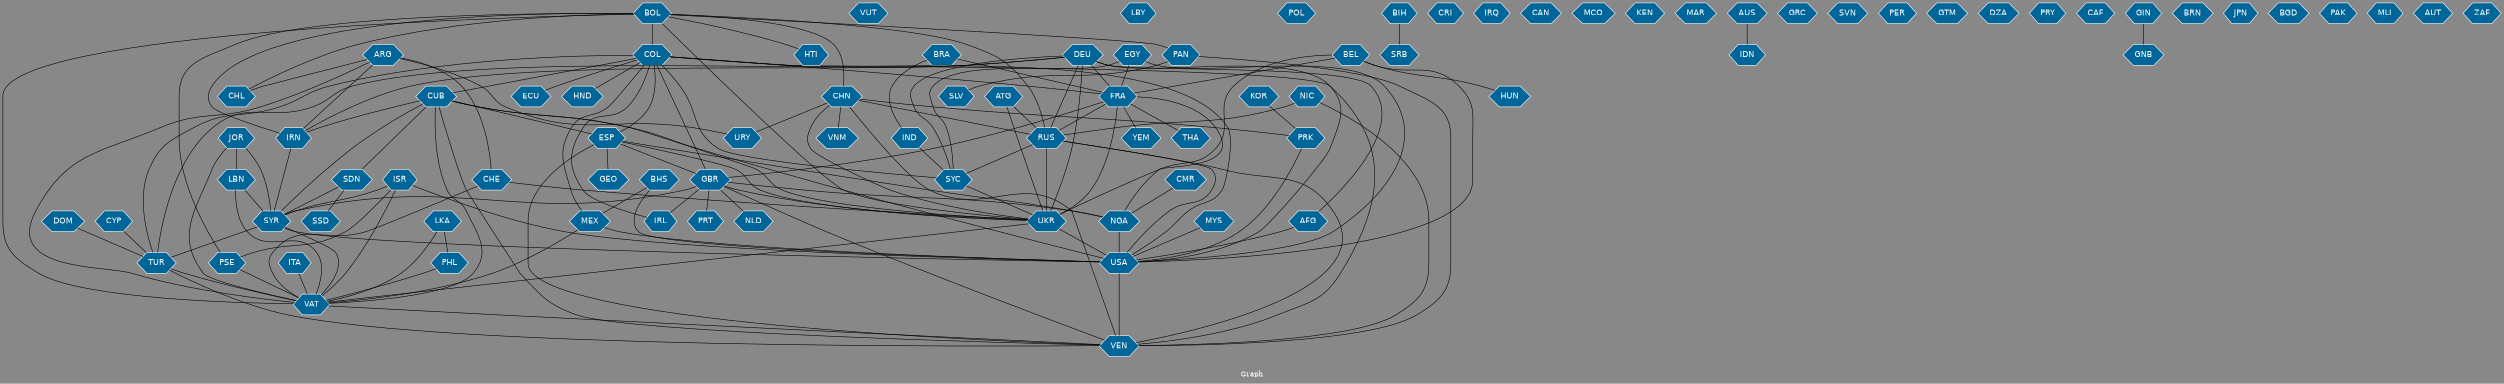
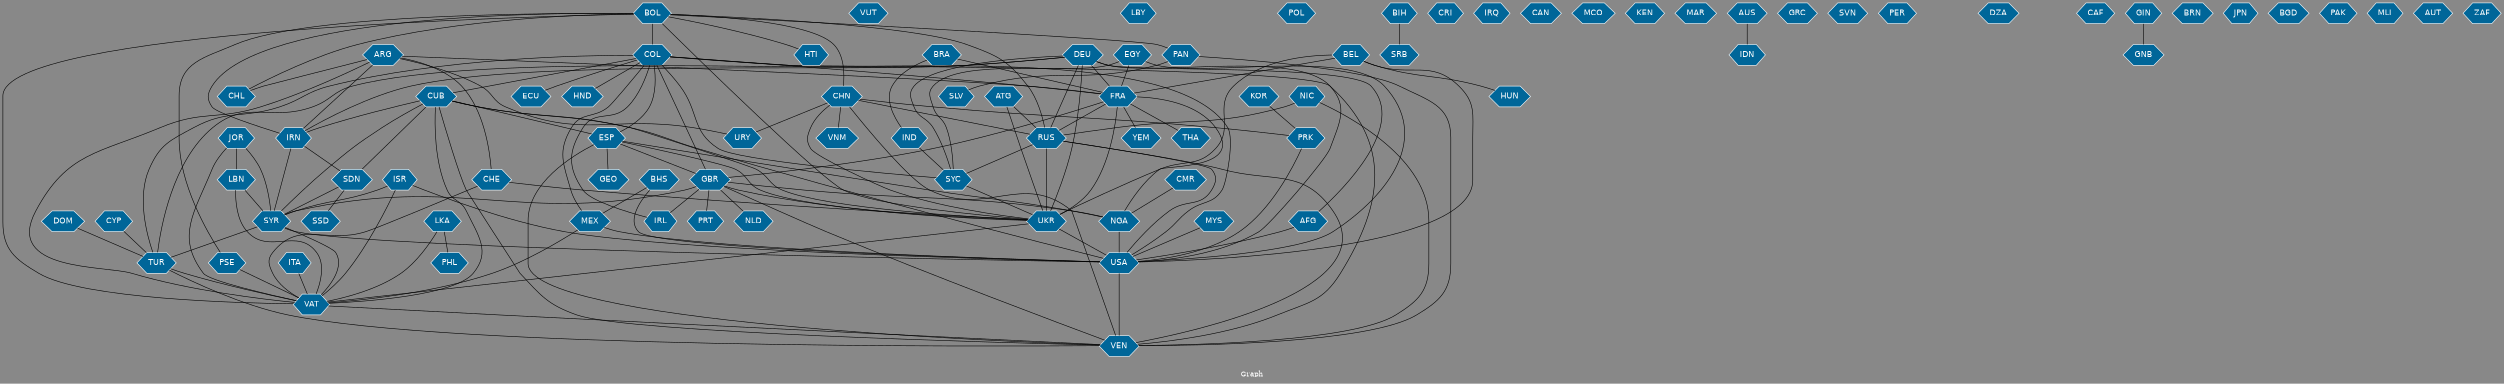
node "GTM": removed
node "PRY": removed
edge "ARG" -- "FRA": added
edge "IRN" -- "SDN": added
edge "ISR" -- "PSE": removed
edge "PHL" -- "VAT": removed
